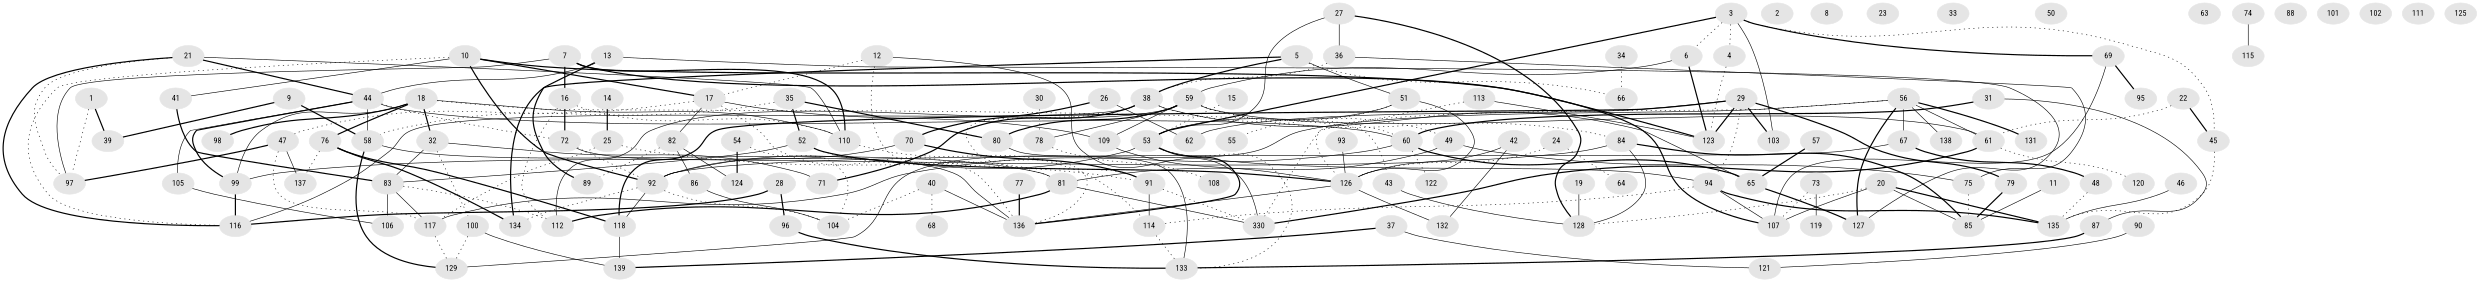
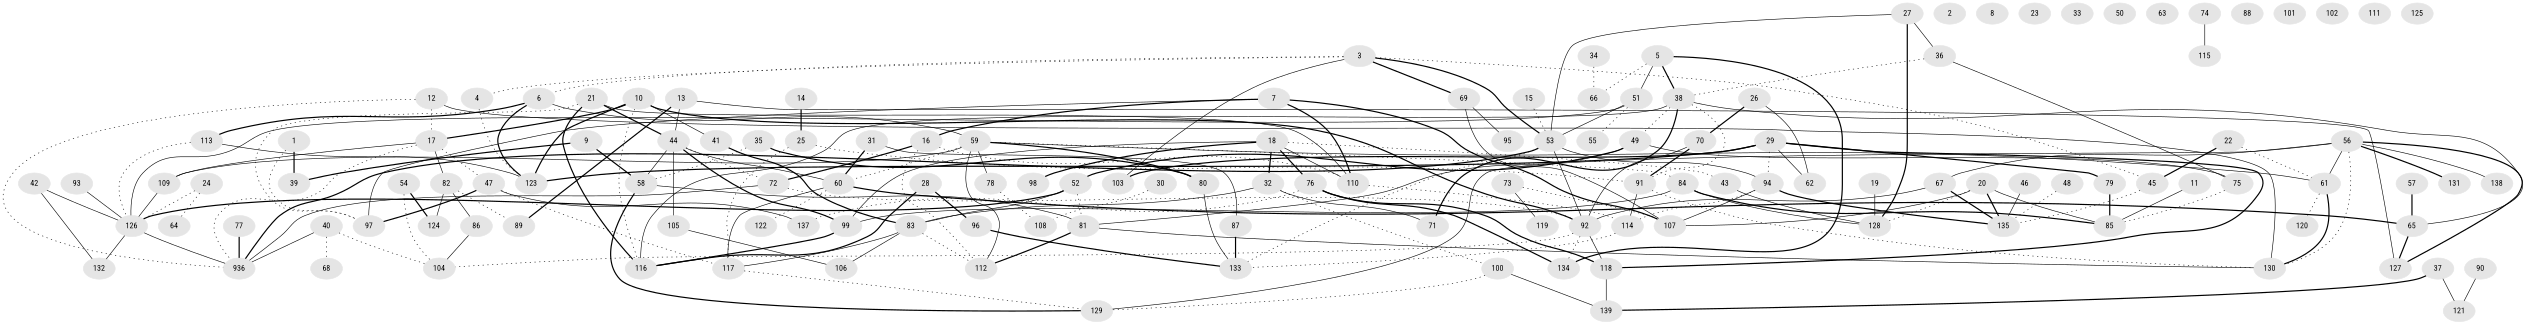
edge "69" -- "95": style bold -> solid
edge "6" -- "113": added
edge "35" -- "52": now "49" -- "52"
edge "30" -- "78": now "30" -- "108"
edge "67" -- "48": now "67" -- "135"
node "136": label "136" -> "936"
node "330": label "330" -> "130"
